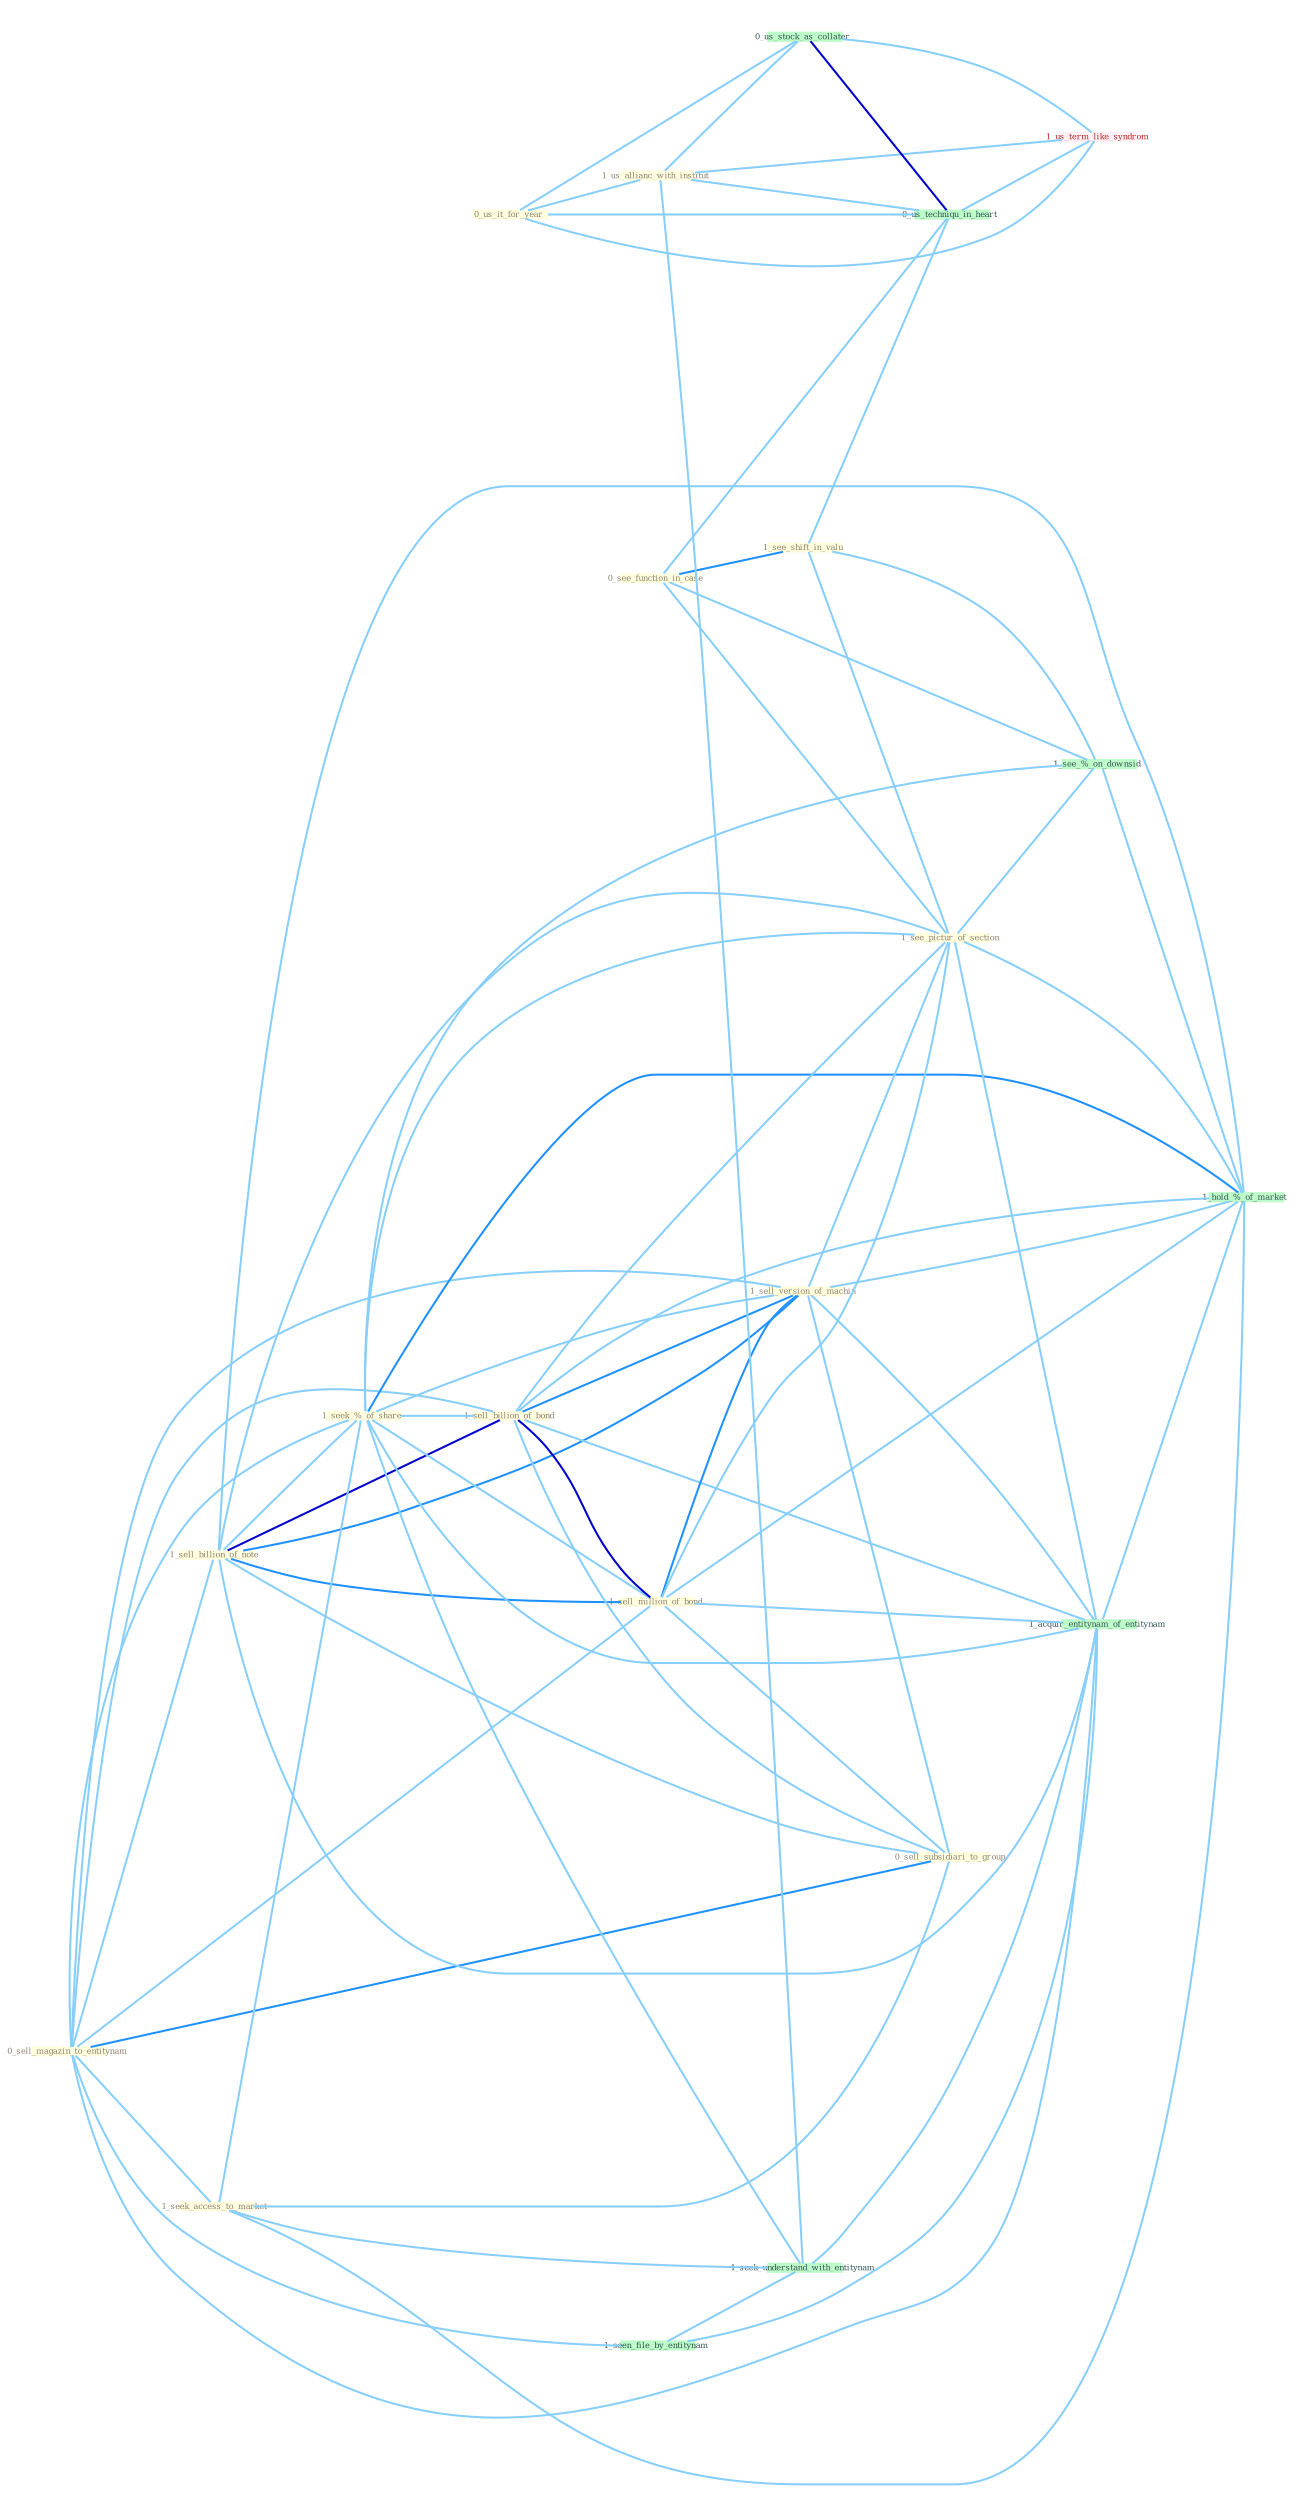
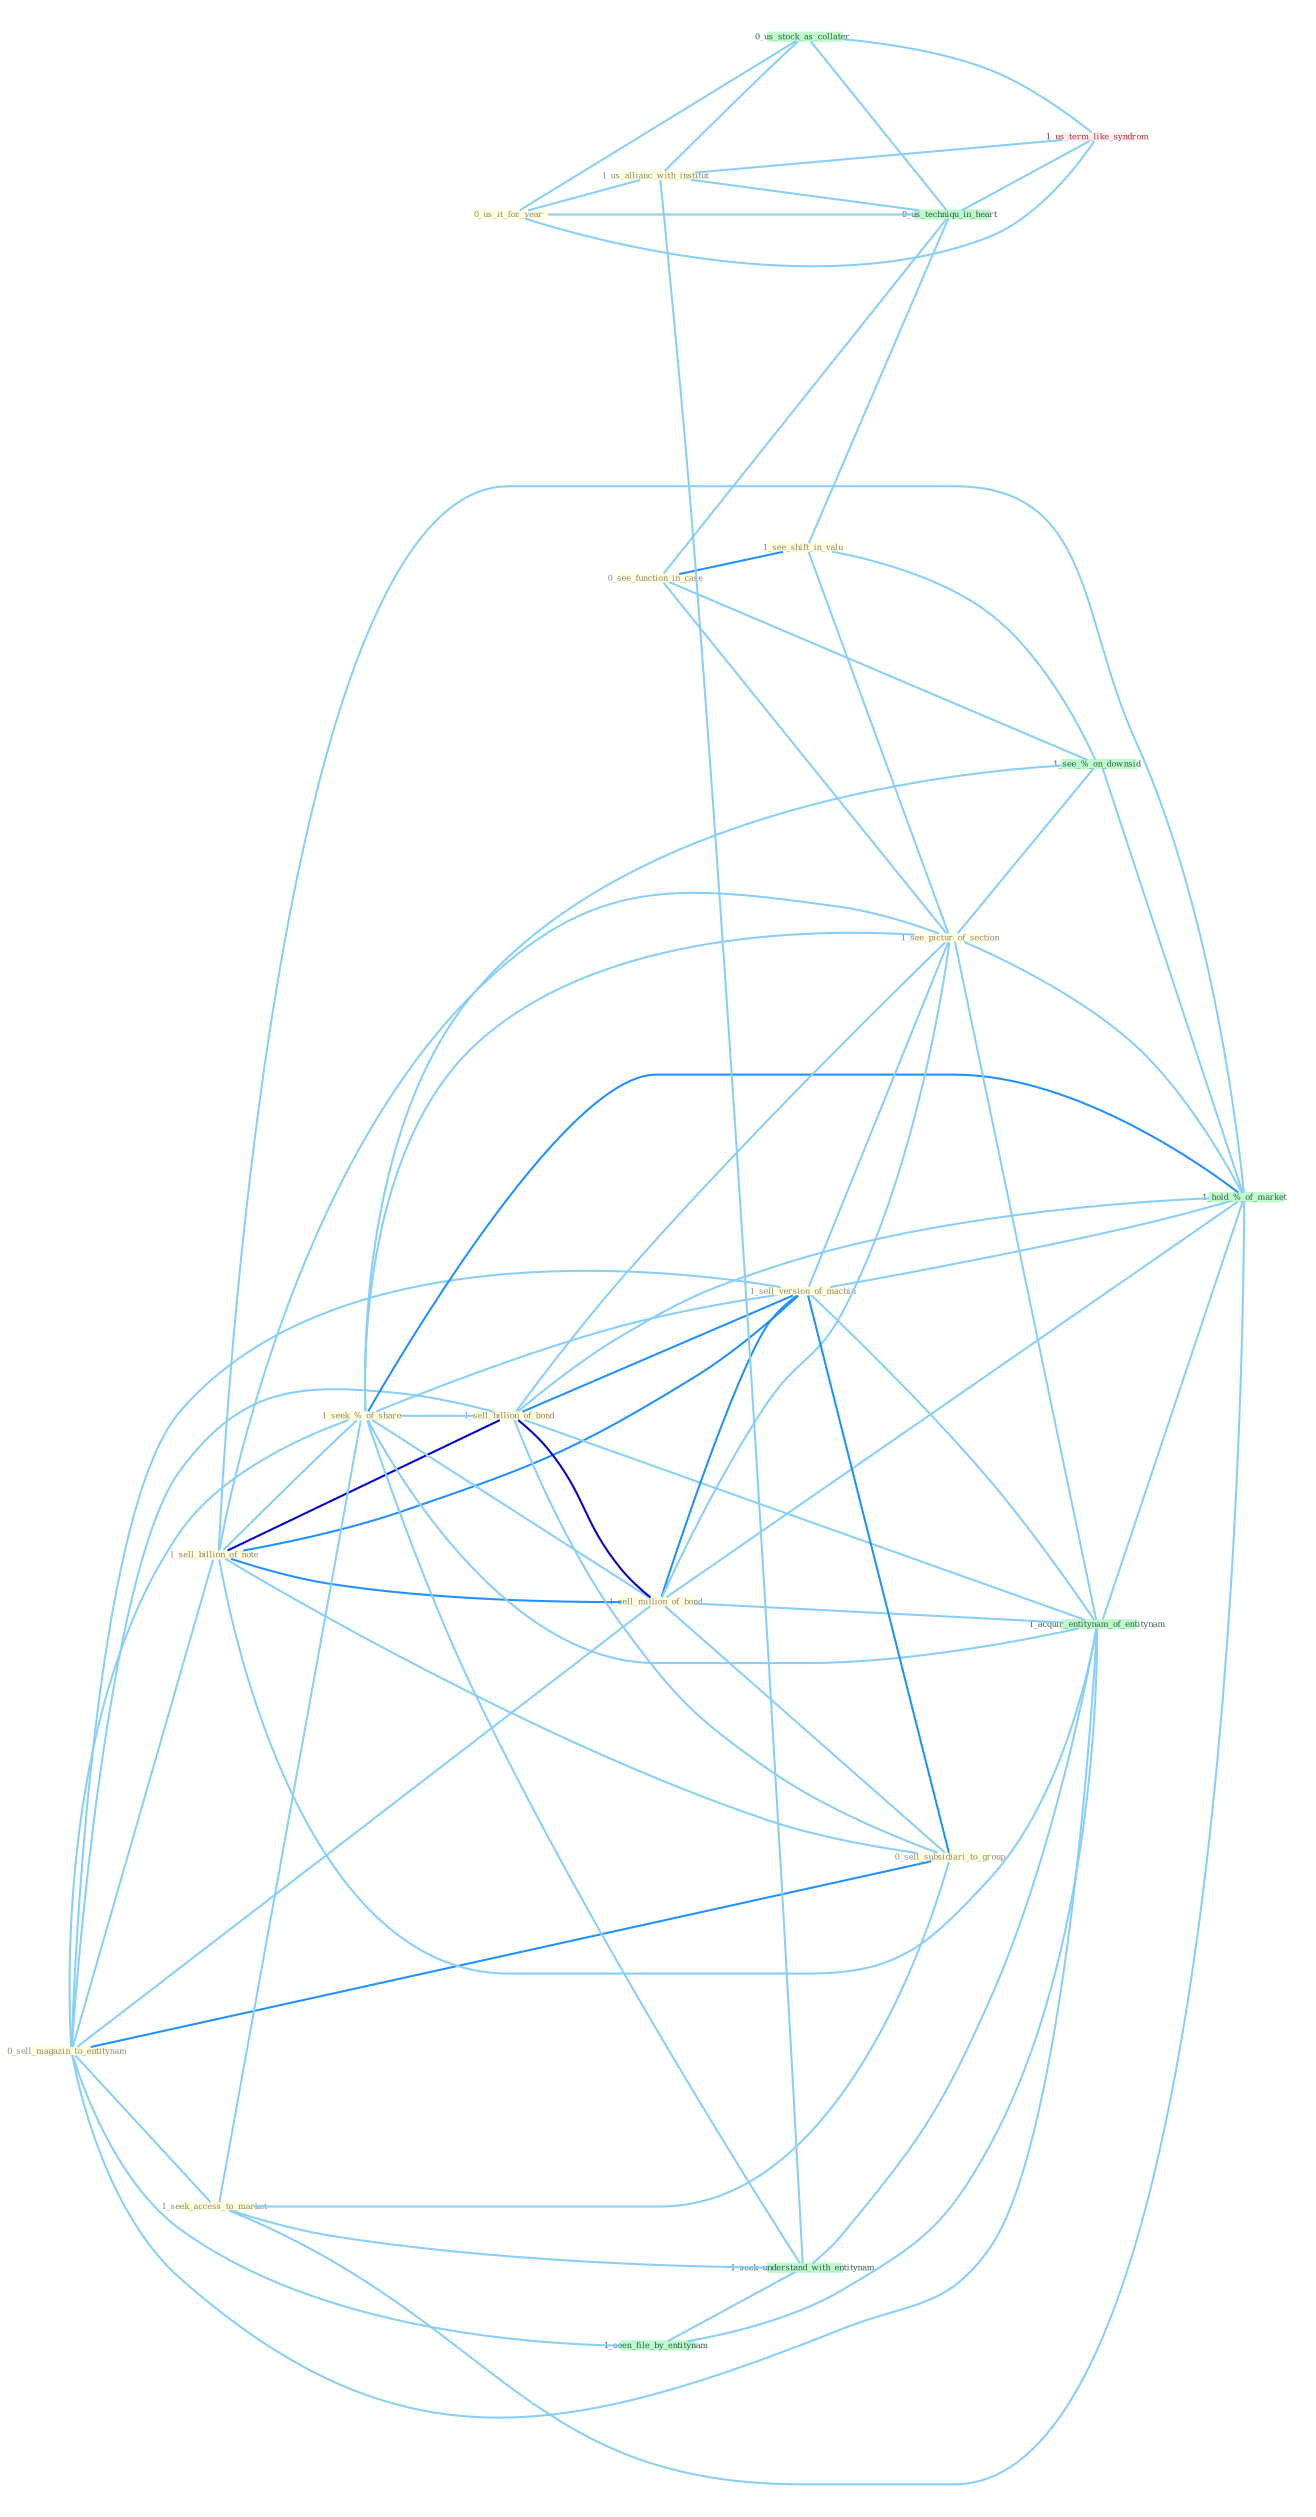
edge "0_us_stock_as_collater" -- "0_us_techniqu_in_heart": color #0000cd -> #87cefa
edge "1_sell_version_of_machin" -- "0_sell_subsidiari_to_group": color #87cefa -> #1e90ff
